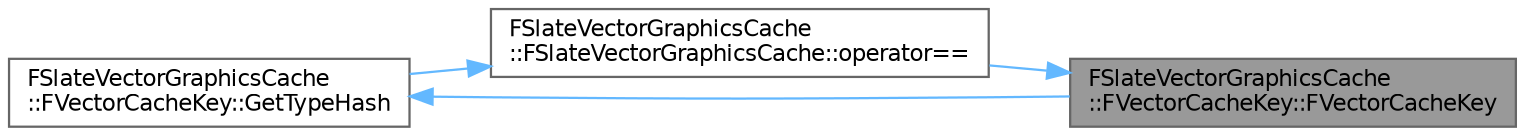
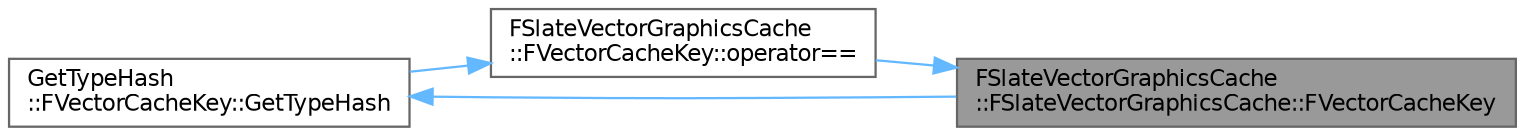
node "FSlateVectorGraphicsCache ::FSlateVectorGraphicsCache::operator==": label "FSlateVectorGraphicsCache ::FSlateVectorGraphicsCache::operator==" -> "FSlateVectorGraphicsCache ::FVectorCacheKey::operator=="
node "FSlateVectorGraphicsCache ::FVectorCacheKey::GetTypeHash": label "FSlateVectorGraphicsCache ::FVectorCacheKey::GetTypeHash" -> "GetTypeHash ::FVectorCacheKey::GetTypeHash"
node "FSlateVectorGraphicsCache ::FVectorCacheKey::FVectorCacheKey": label "FSlateVectorGraphicsCache ::FVectorCacheKey::FVectorCacheKey" -> "FSlateVectorGraphicsCache ::FSlateVectorGraphicsCache::FVectorCacheKey"
